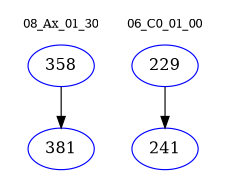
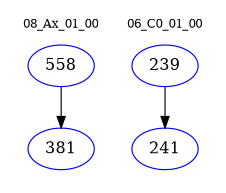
cluster "08_Ax_01_30": label "08_Ax_01_30" -> "08_Ax_01_00"
node "358": label "358" -> "558"
node "229": label "229" -> "239"
